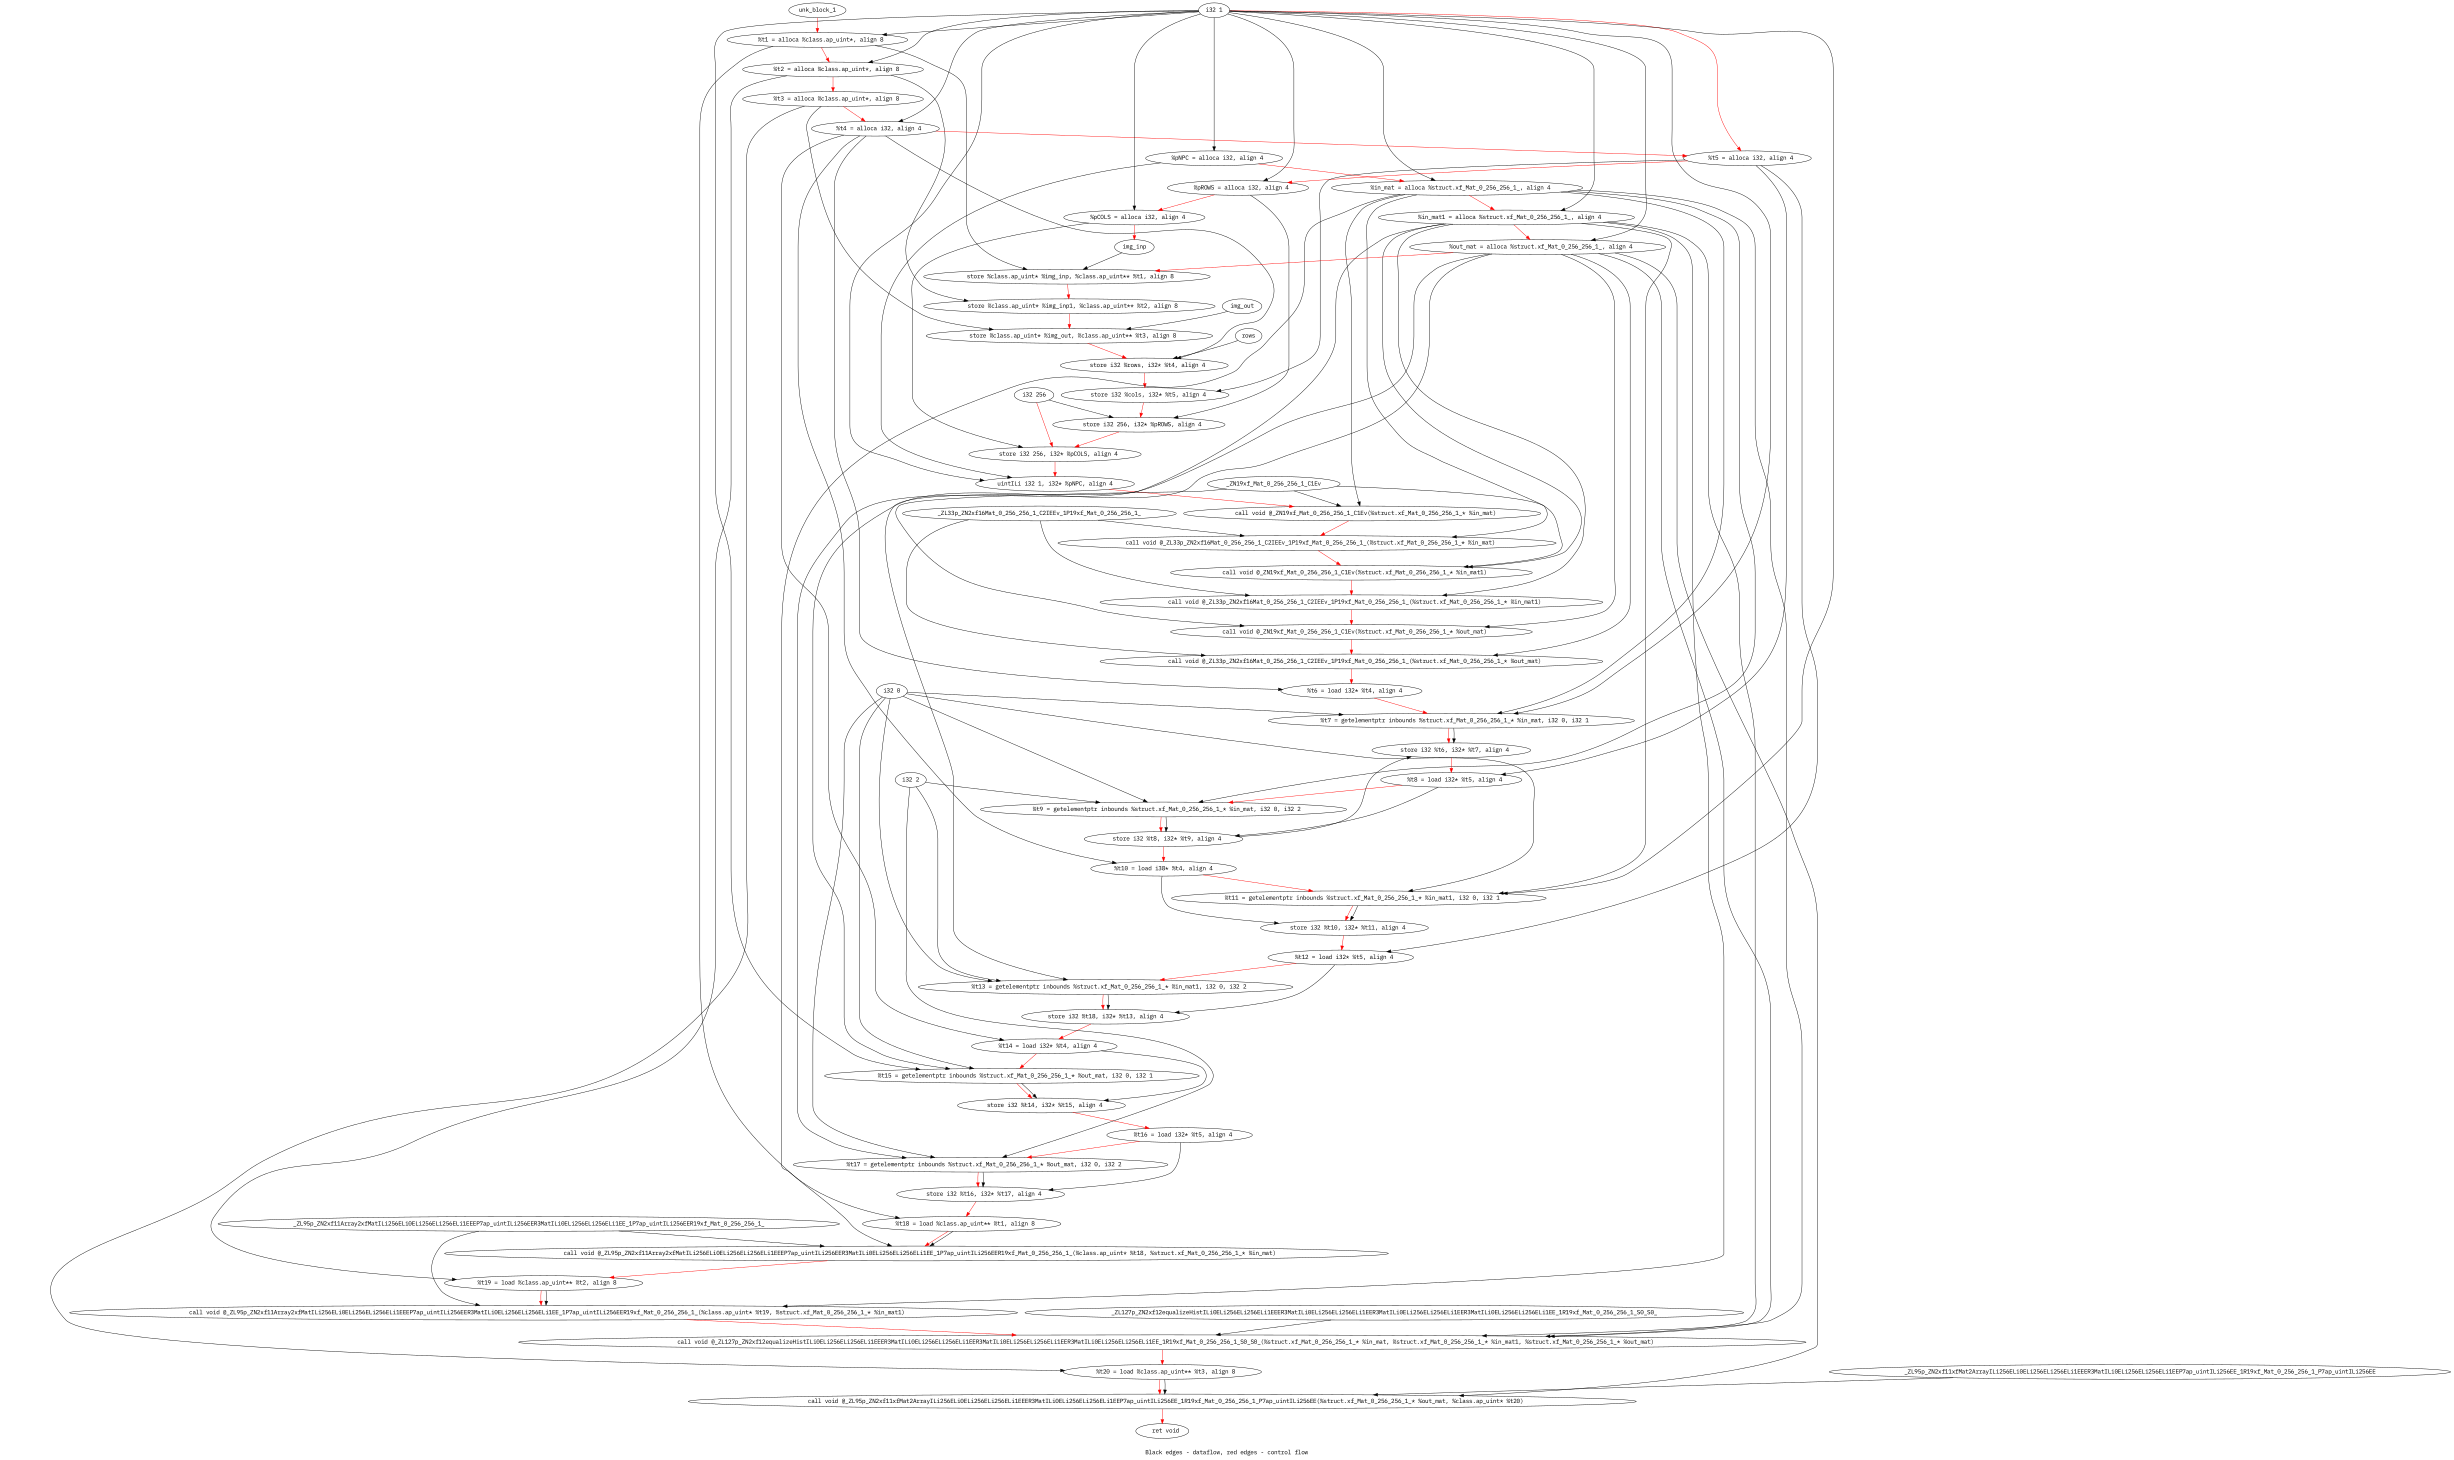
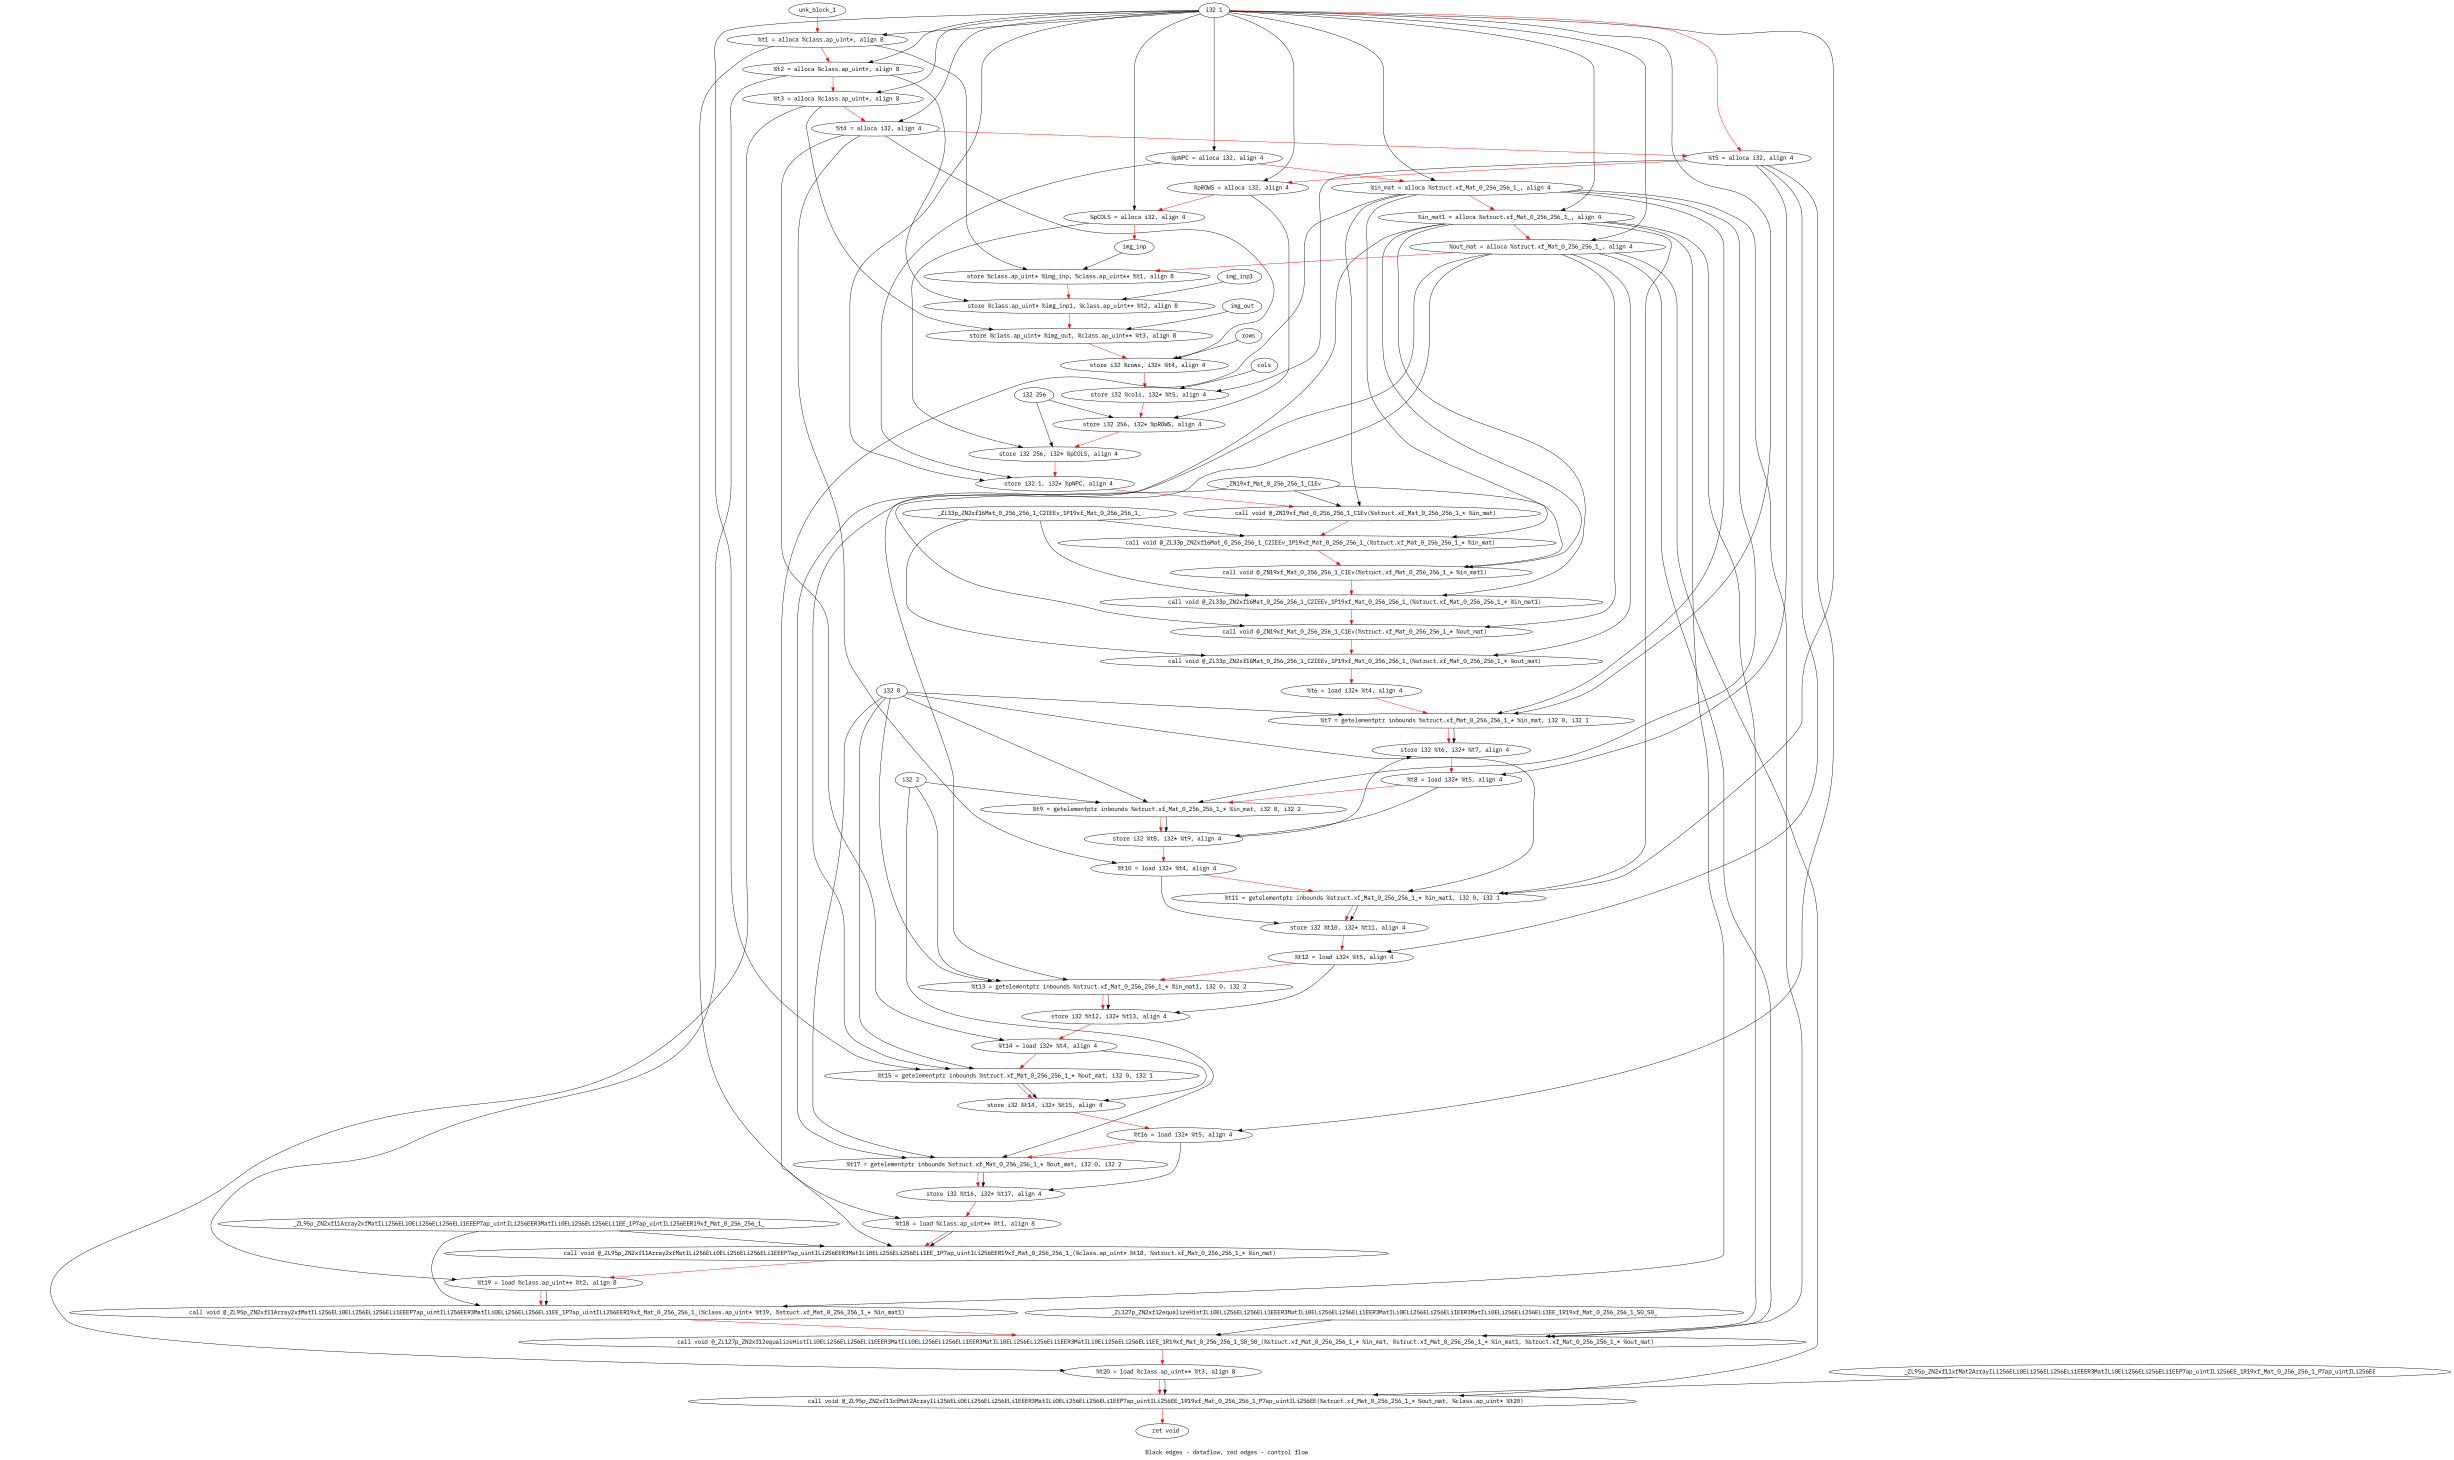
edge "i32 1" -> "%t3 = alloca %class.ap_uint*, align 8": added
node "img_inp1": added
node "cols": added
edge "i32 256" -> "store i32 256, i32* %pCOLS, align 4": color red -> black
node "uintILi i32 1, i32* %pNPC, align 4": label "uintILi i32 1, i32* %pNPC, align 4" -> "store i32 1, i32* %pNPC, align 4"
edge "%t4 = alloca i32, align 4" -> "%t6 = load i32* %t4, align 4": removed
edge "%t5 = alloca i32, align 4" -> "%t16 = load i32* %t5, align 4": added
node "%t10 = load i38* %t4, align 4": label "%t10 = load i38* %t4, align 4" -> "%t10 = load i32* %t4, align 4"
node "store i32 %t18, i32* %t13, align 4": label "store i32 %t18, i32* %t13, align 4" -> "store i32 %t12, i32* %t13, align 4"
